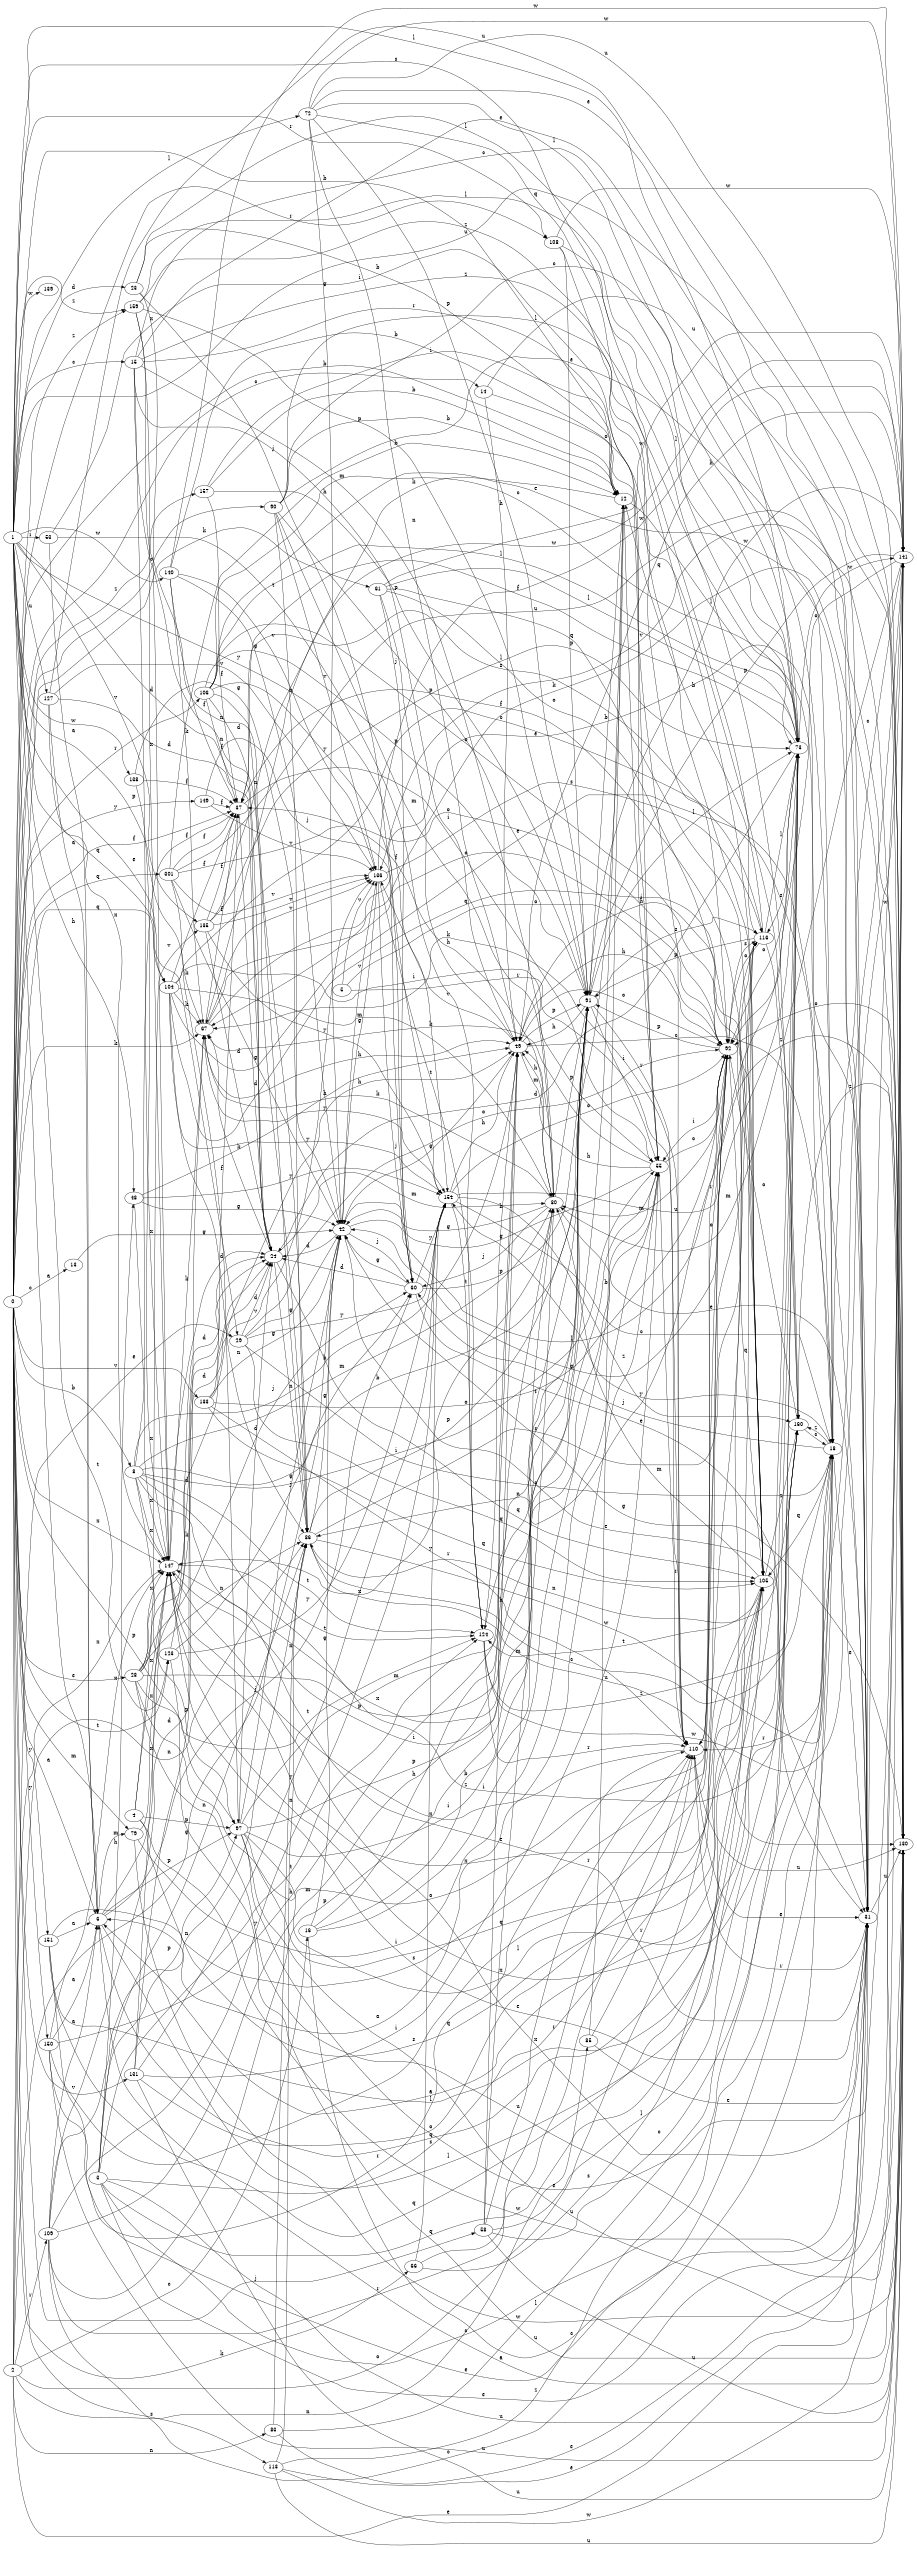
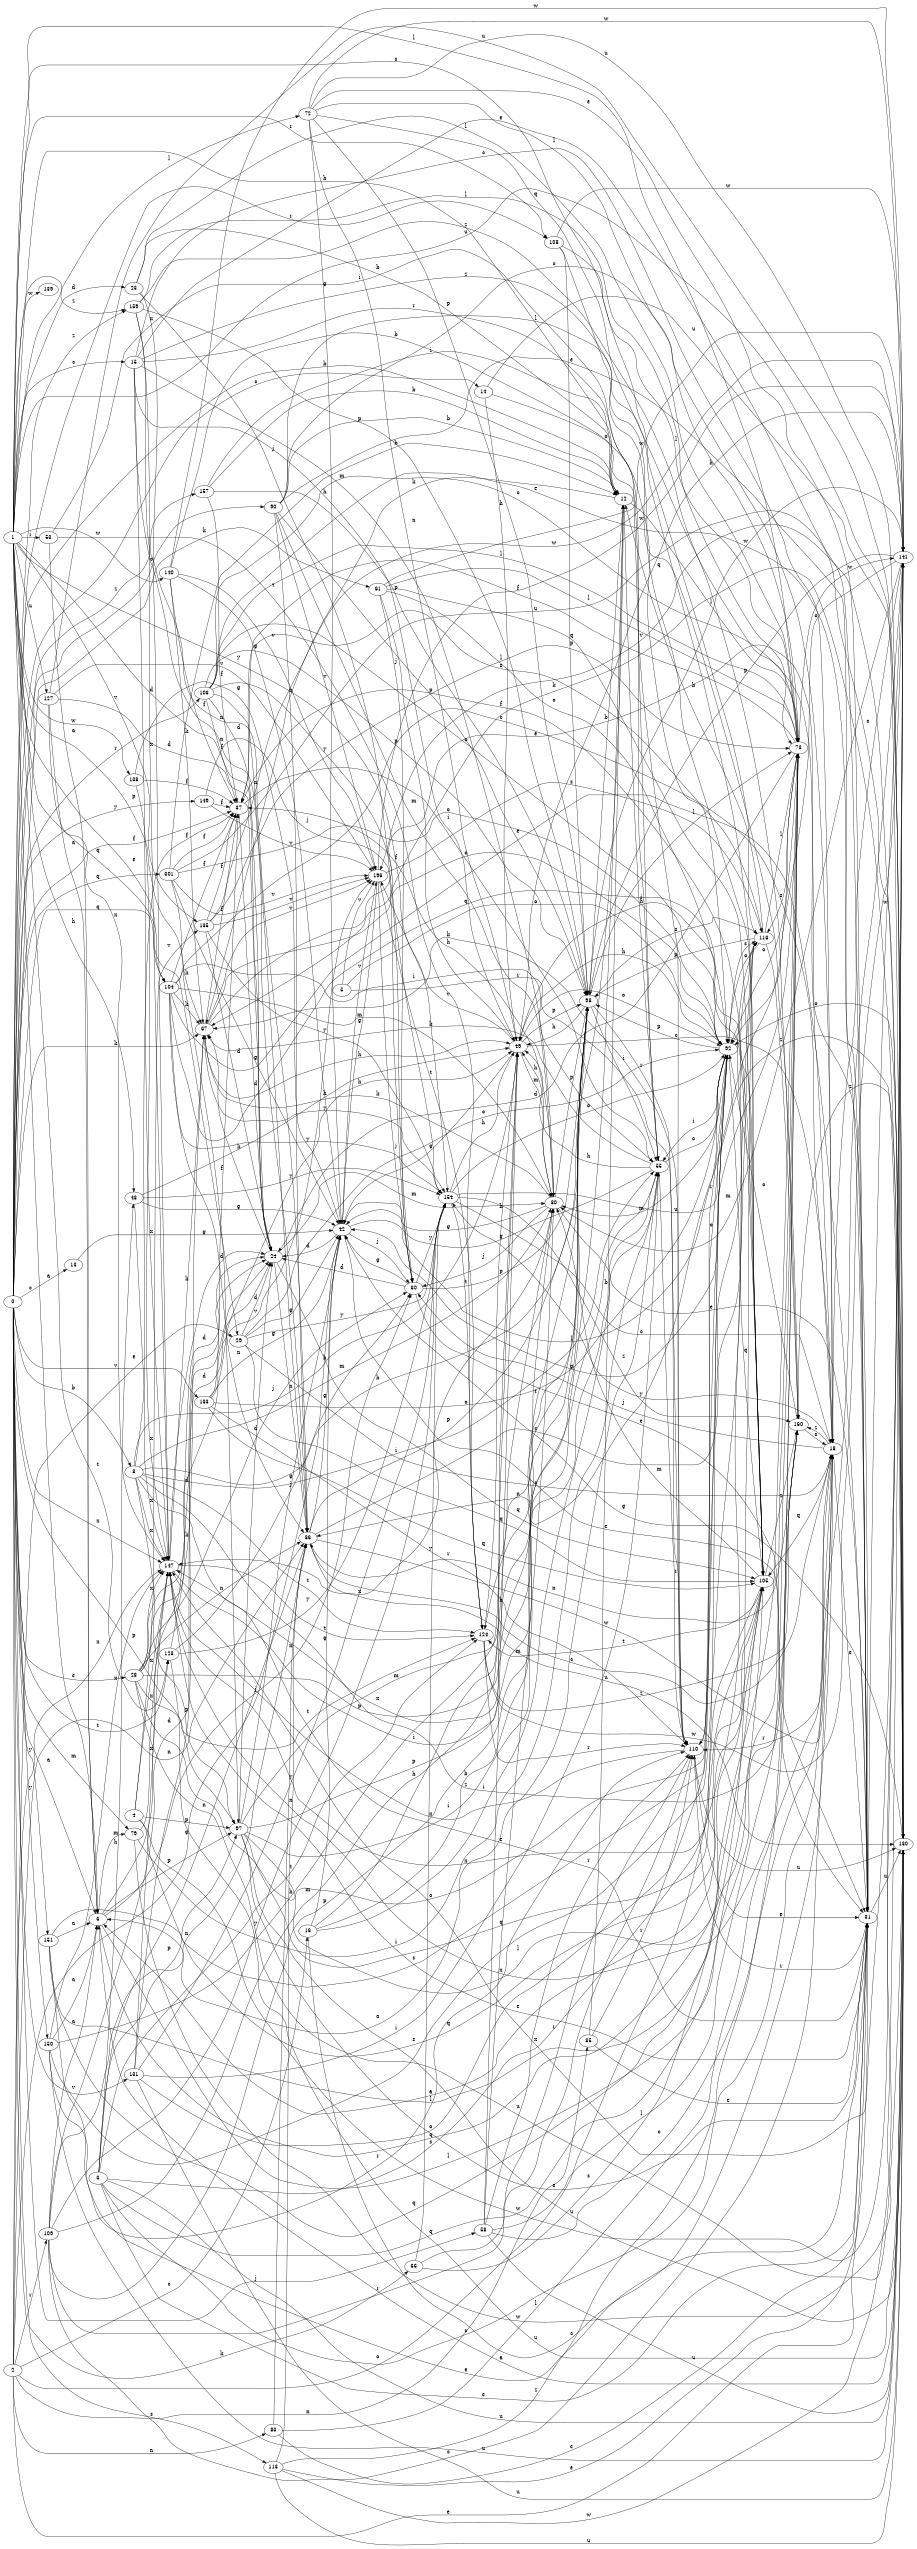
node "136": label "136" -> "196"
node "91": label "91" -> "98"
